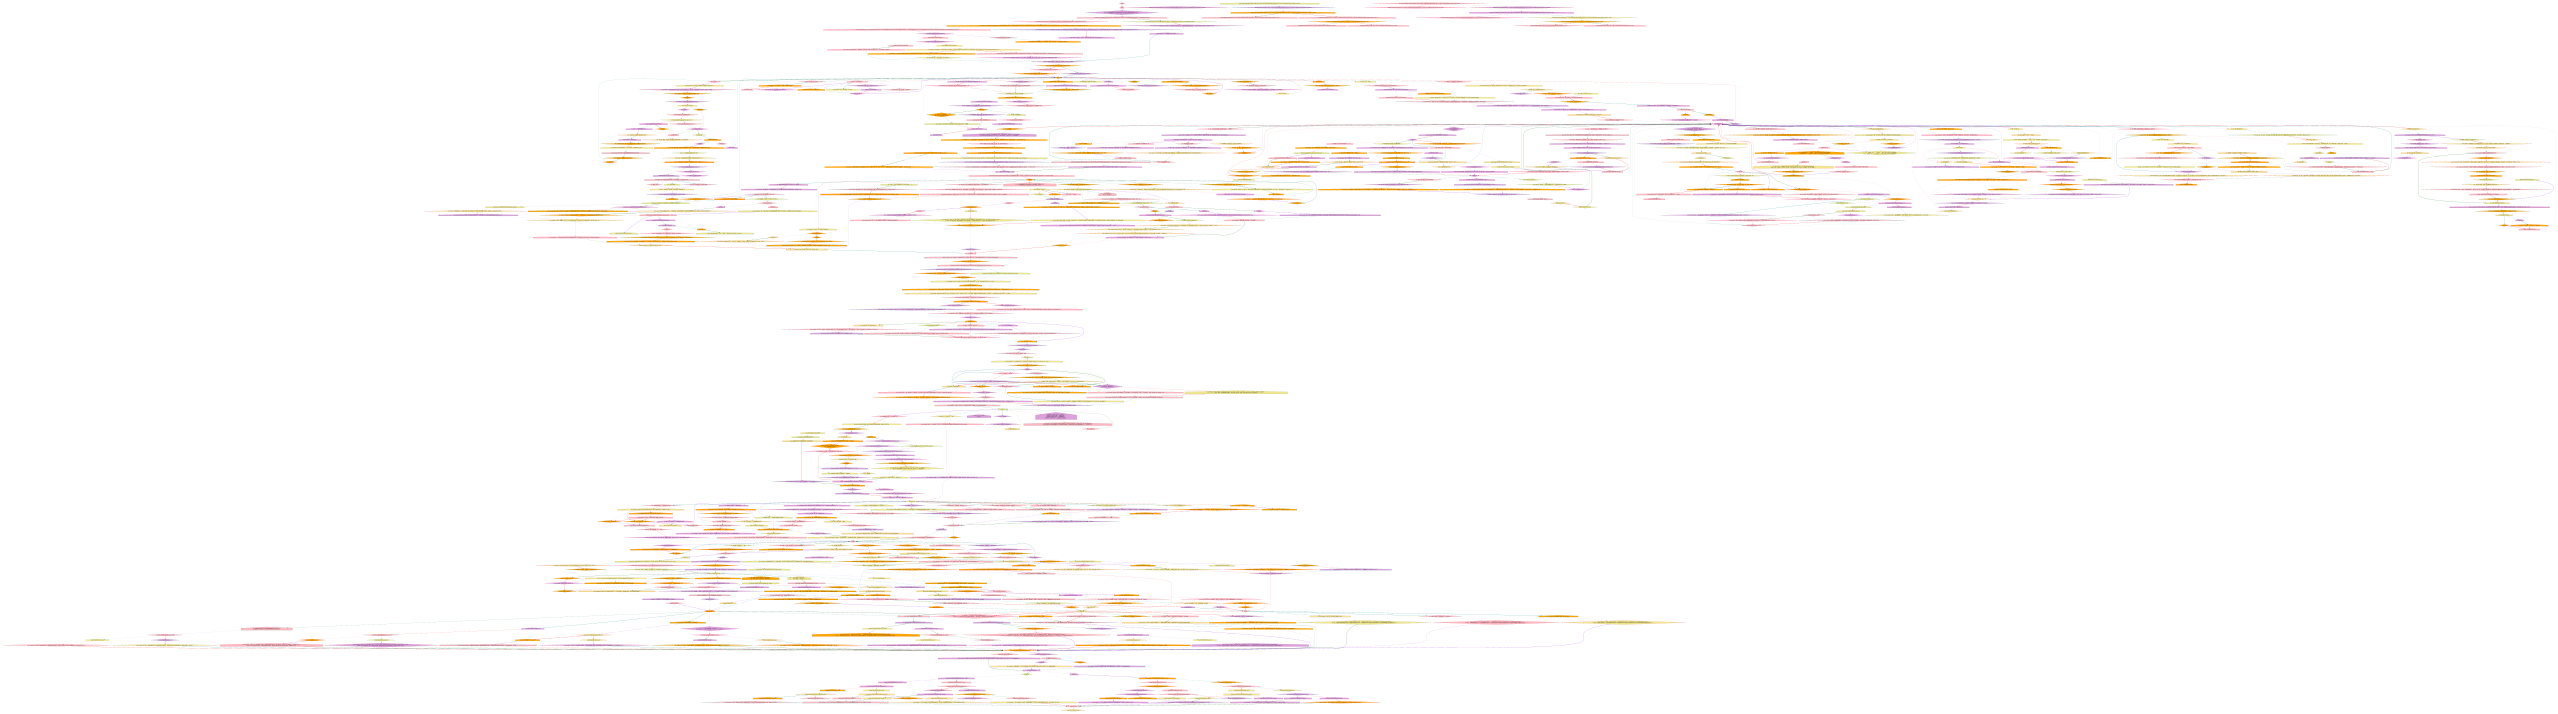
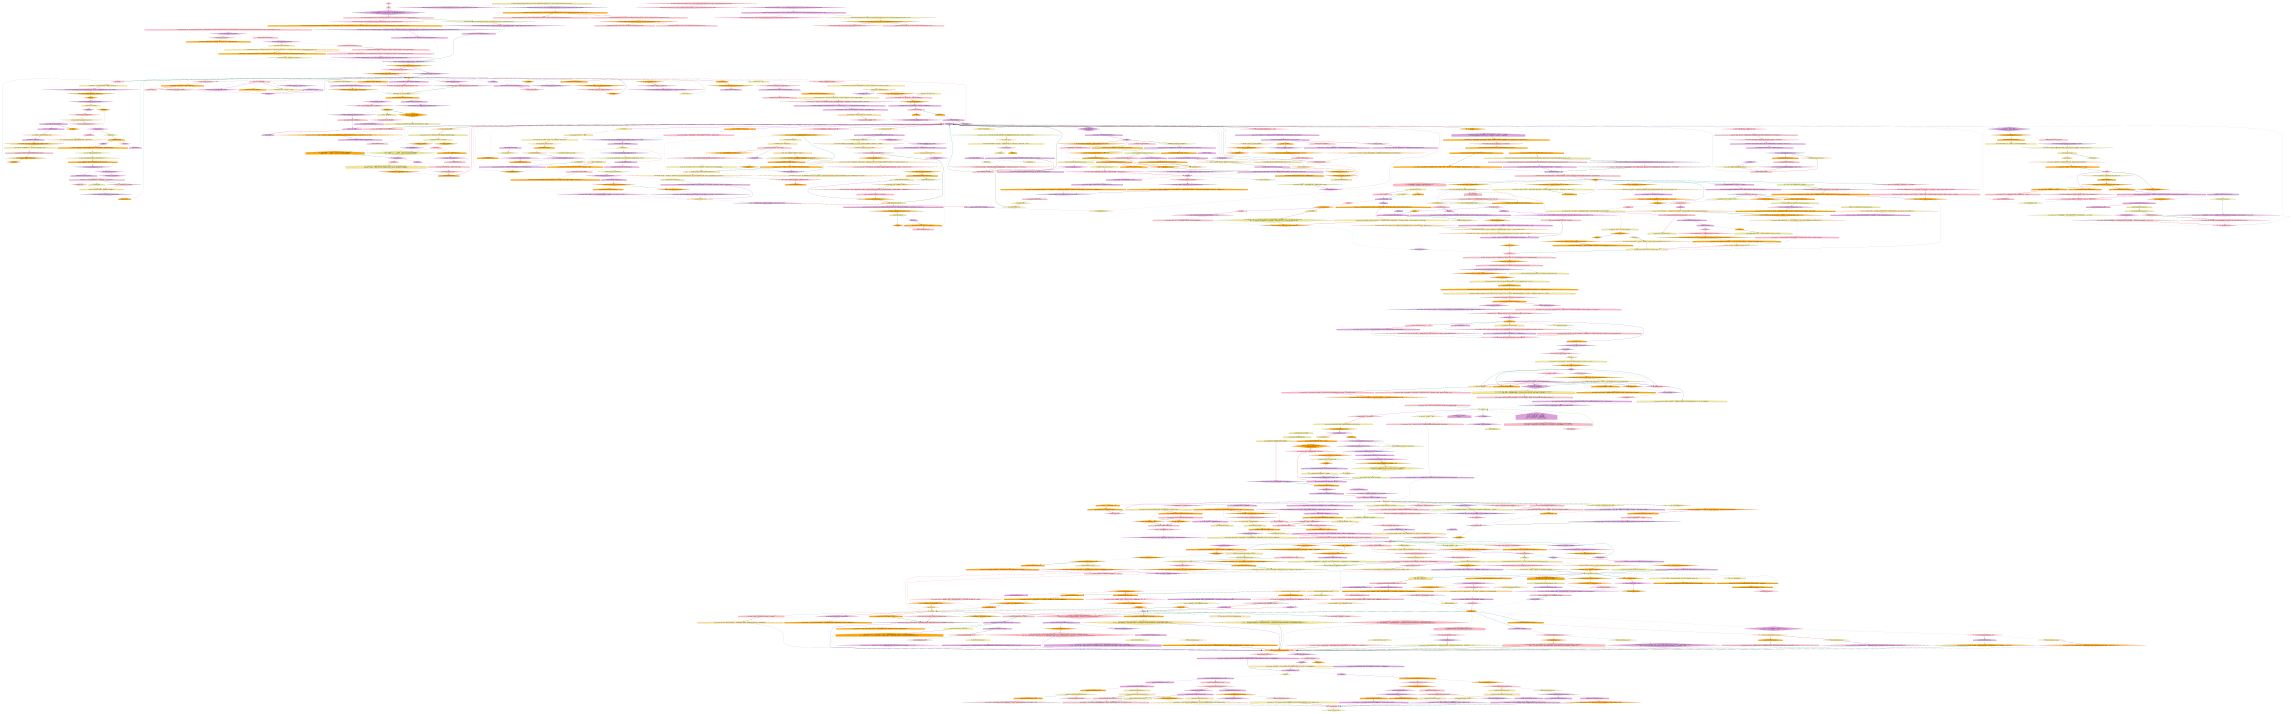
edge "You: “是啊，我没有。我没有配枪。”（撒谎。）" -> "Jump to: [Untitled hub (04)]": now "Jean Vicquemare: “是啊——枪。给你用来*杀人*的玩意。”" -> "Jump to: [Untitled hub (04)]"
